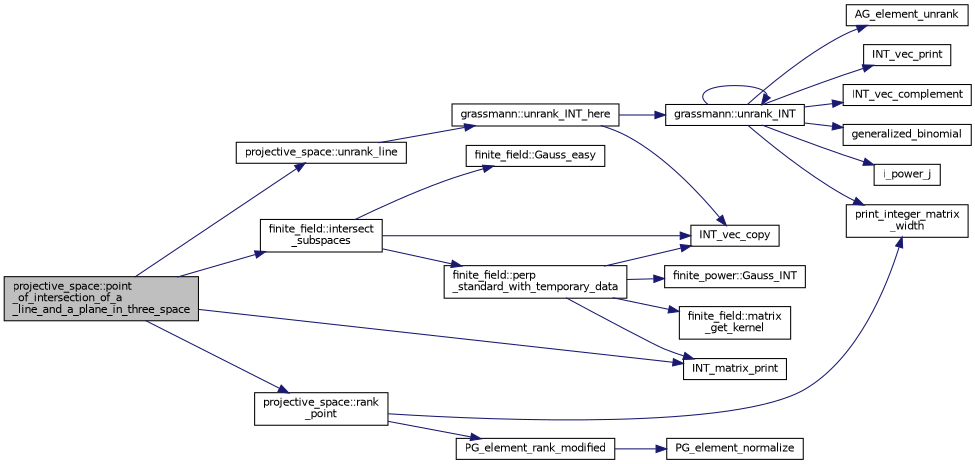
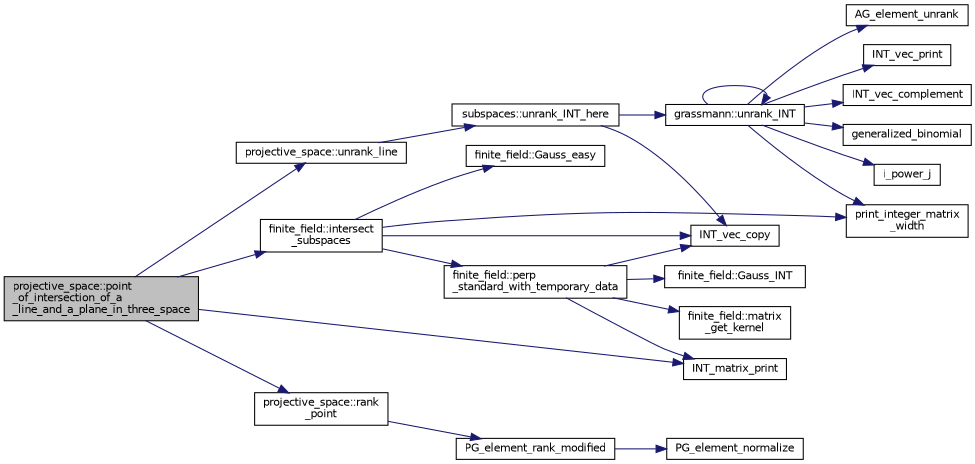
node "grassmann::unrank_INT_here": label "grassmann::unrank_INT_here" -> "subspaces::unrank_INT_here"
node "finite_power::Gauss_INT": label "finite_power::Gauss_INT" -> "finite_field::Gauss_INT"
edge "projective_space::rank _point" -> "print_integer_matrix _width": now "finite_field::intersect _subspaces" -> "print_integer_matrix _width"
